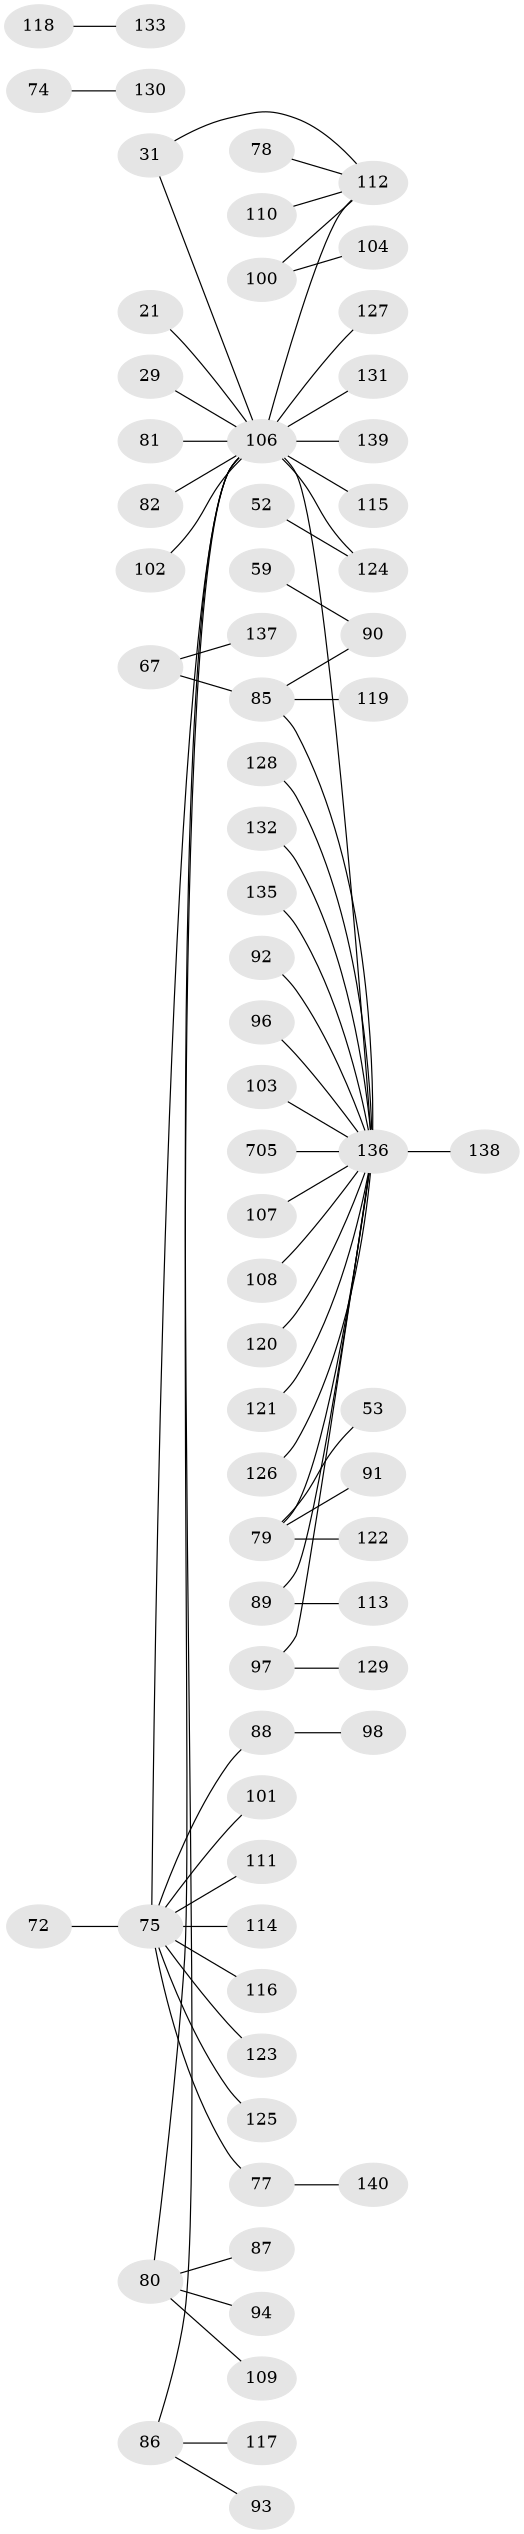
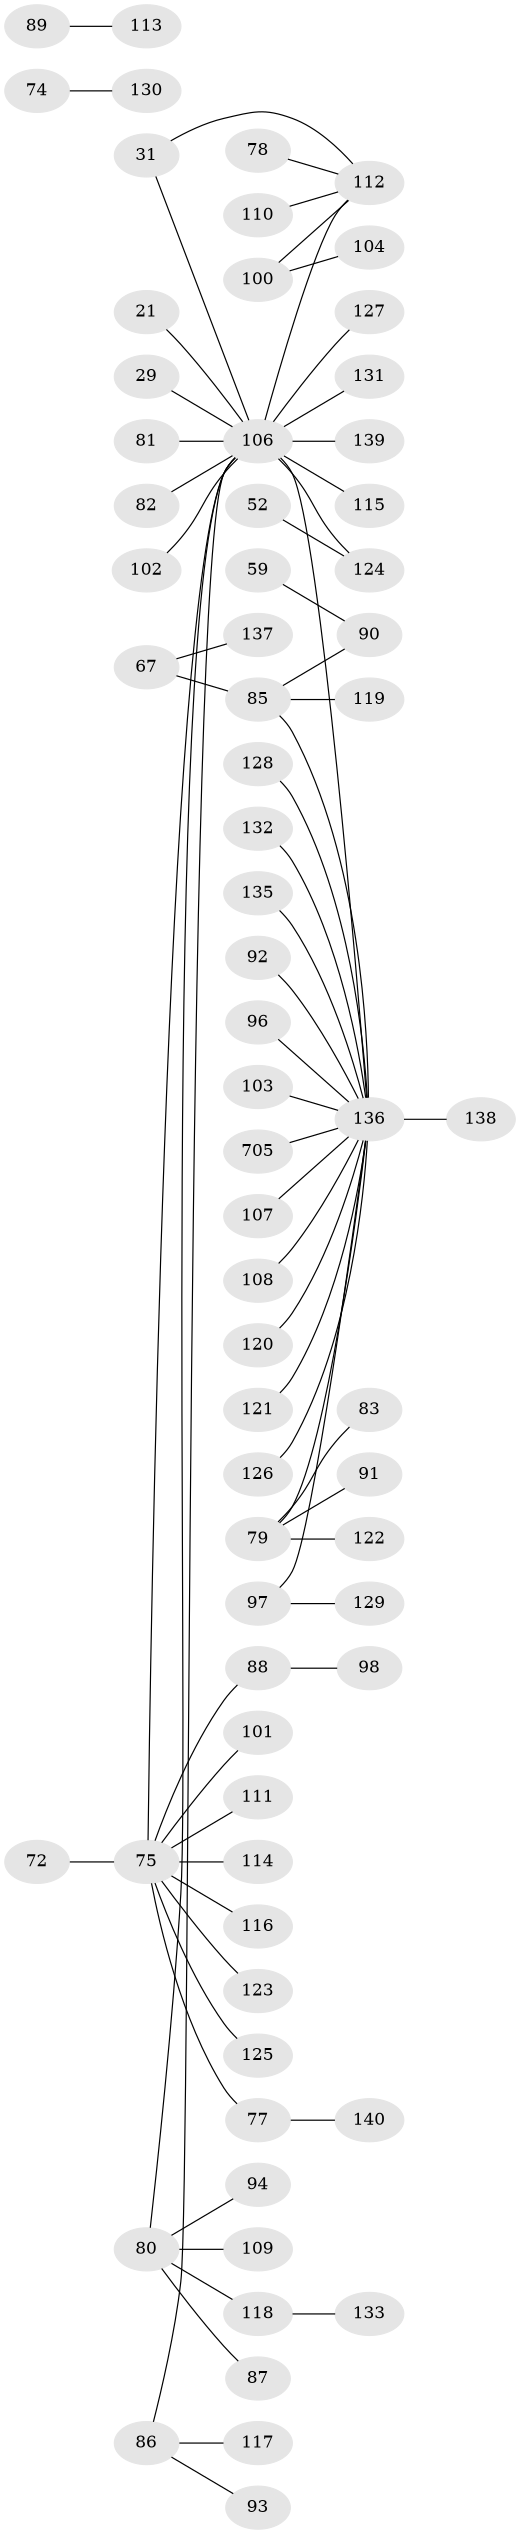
edge "136" -- "89": removed
node "53": label "53" -> "83"
edge "80" -- "118": added
